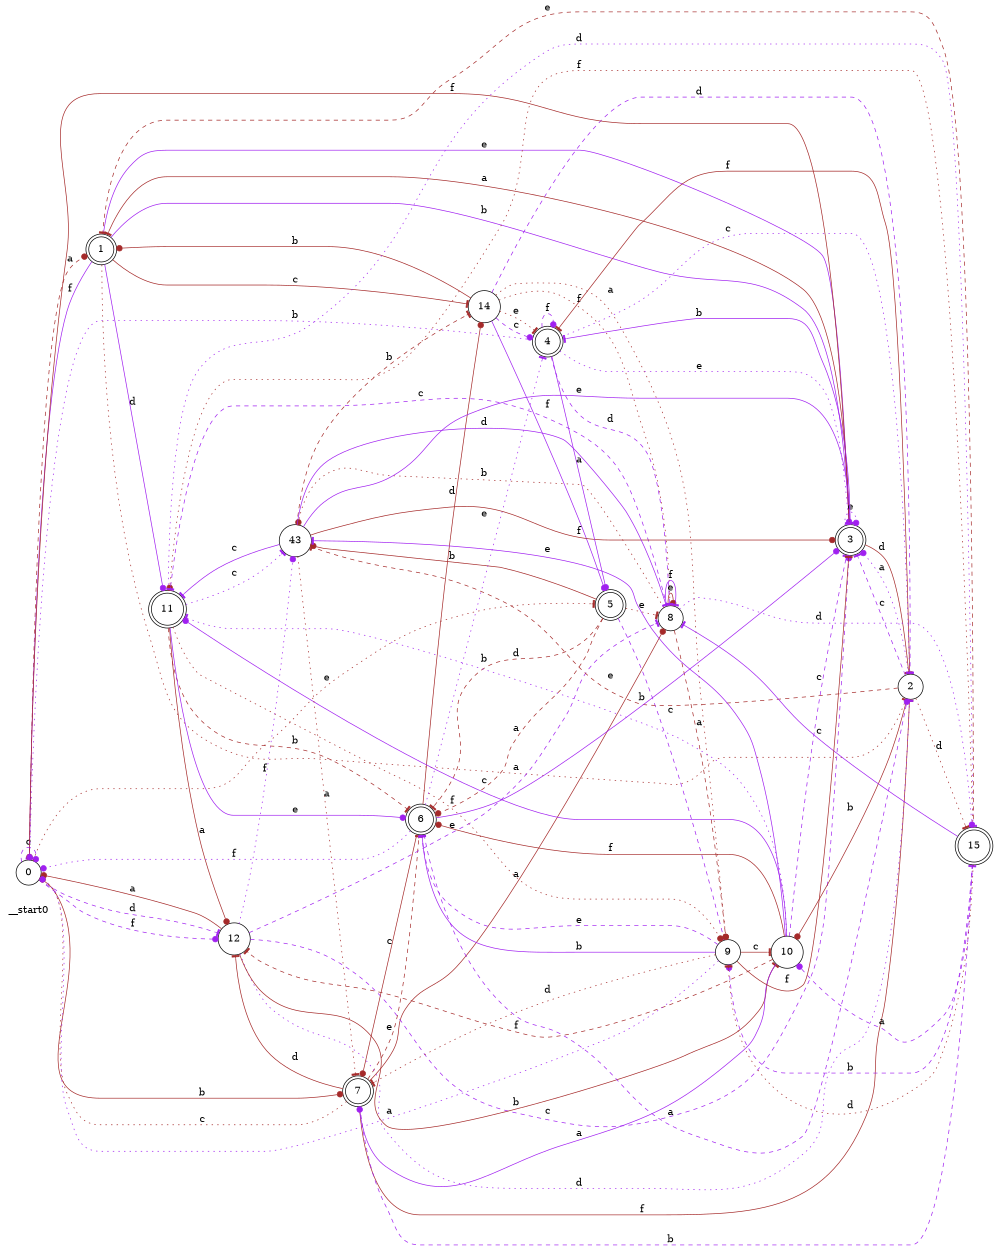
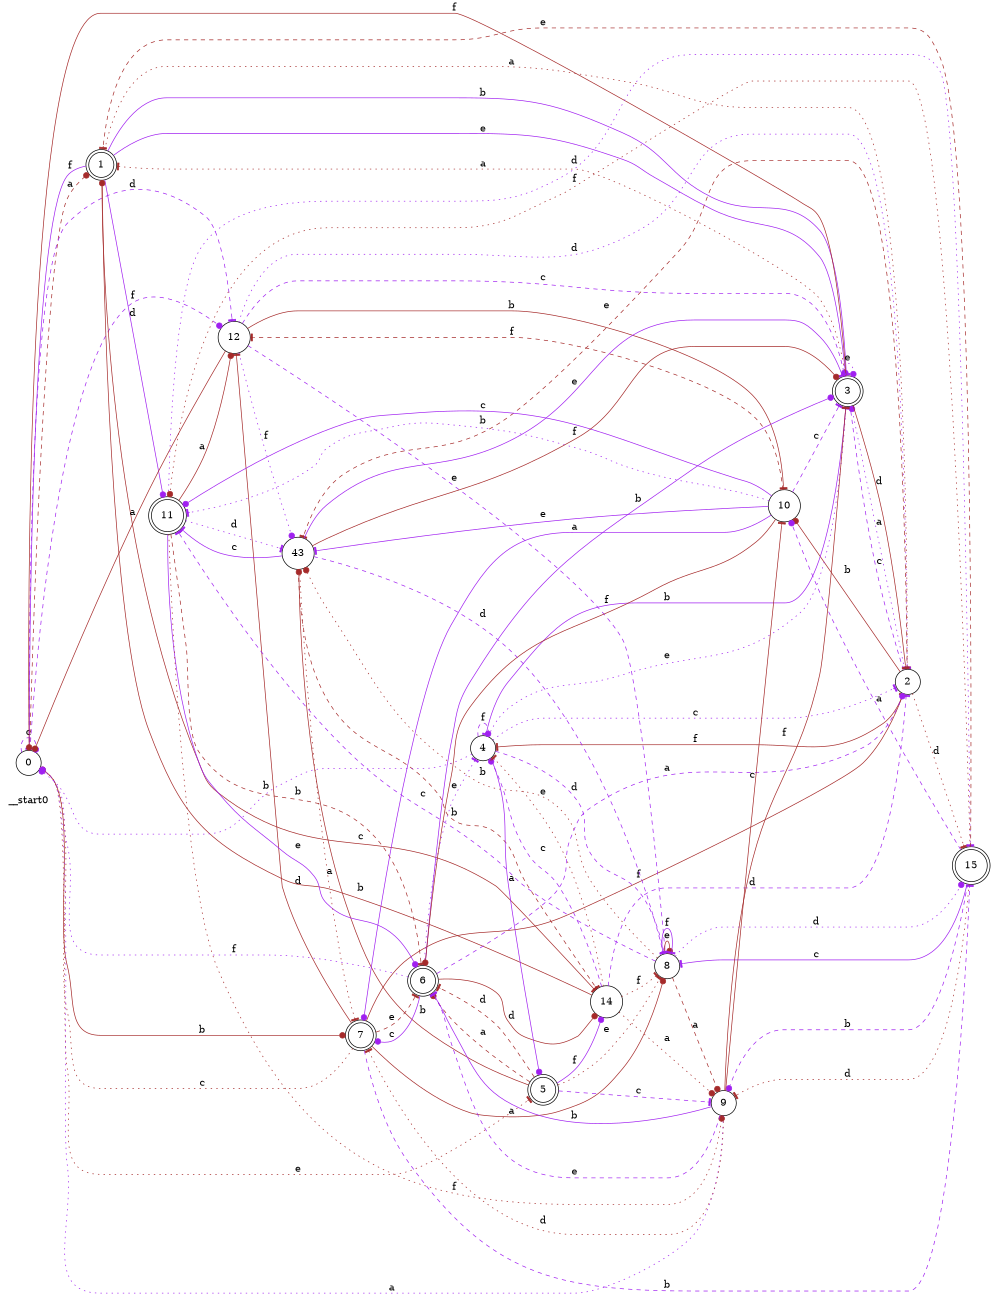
edge "3" -> "1": style solid -> dotted
node "4": shape doublecircle -> circle
edge "43" -> "8": style solid -> dashed
edge "14" -> "5": reversed
edge "11" -> "43": label "c" -> "d"
edge "6" -> "7": color brown -> purple
